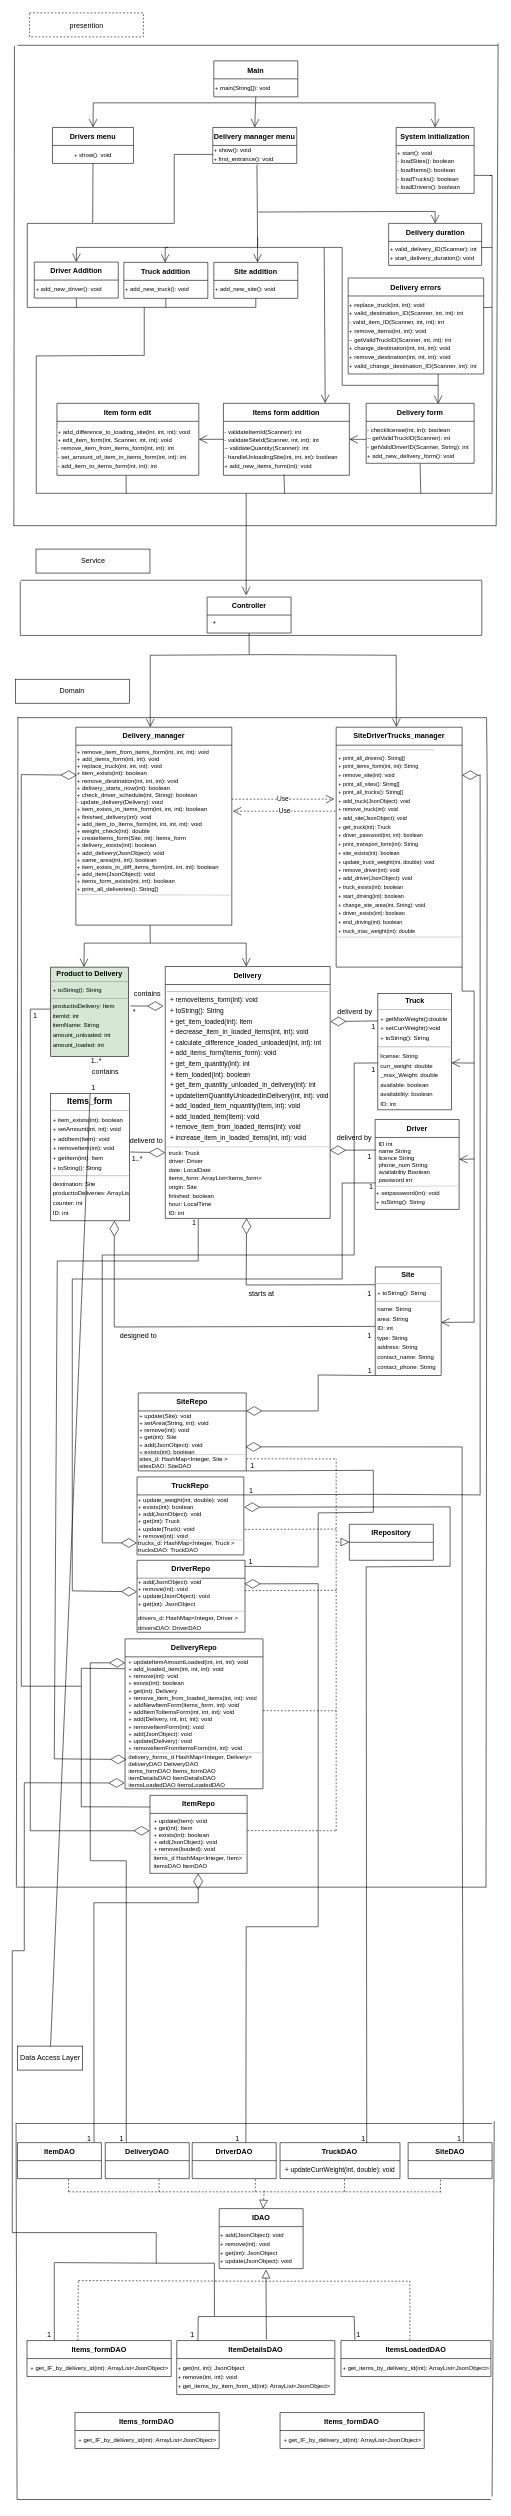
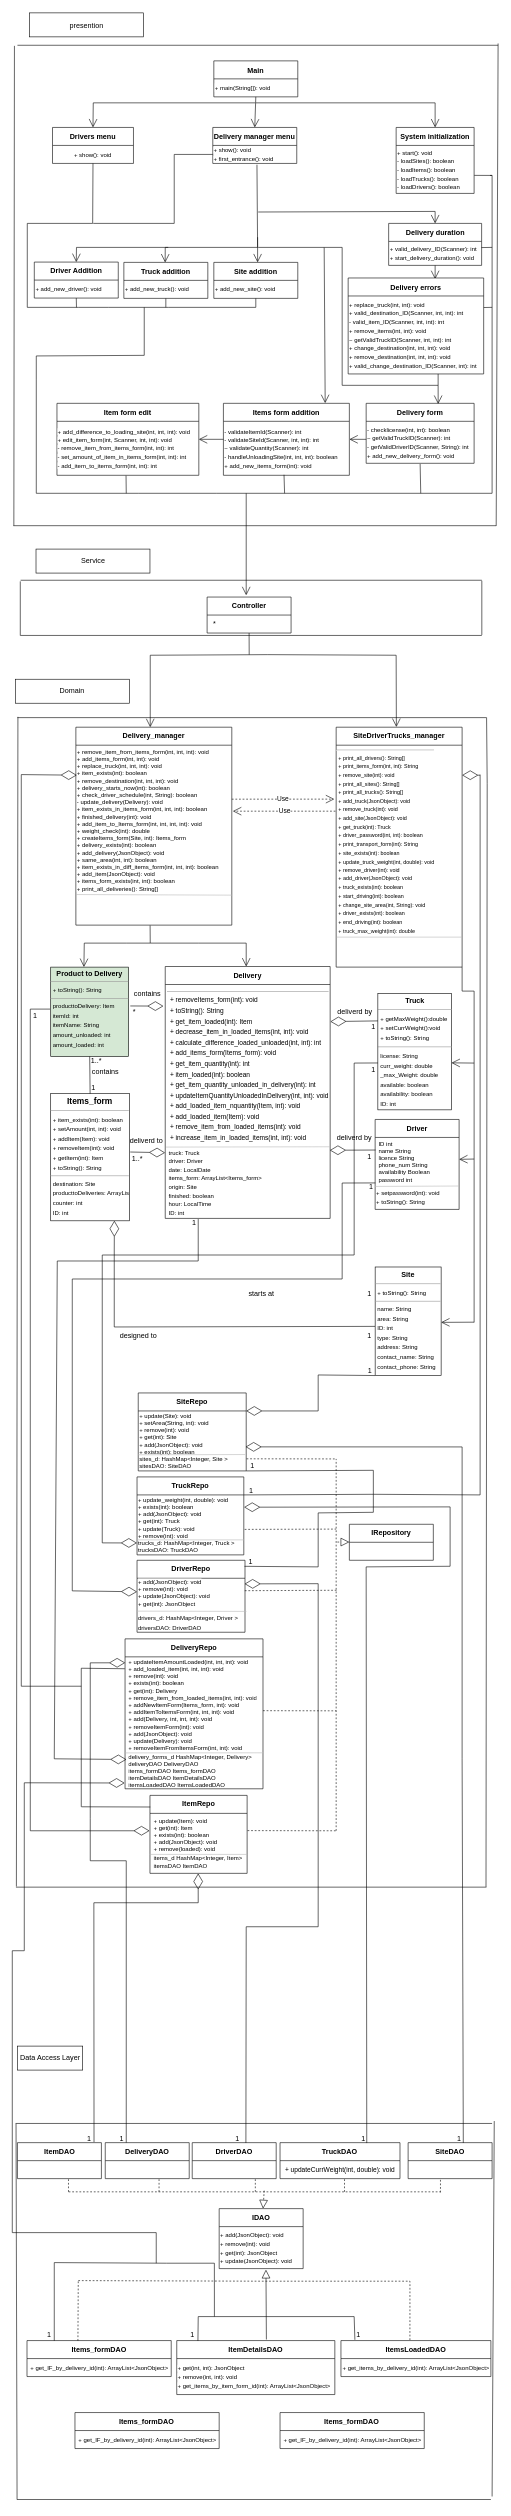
node "presention": style dashed -> solid
edge "Delivery duration" -> "Delivery errors": added
edge "Site + toString(): String name: String area: String ID: int type: String address: String contact_name: String contact_phone: String" -> "truck: Truckdriver: Driverdate: LocalDateitems_form: ArrayList<Items_form>origin: Sitefinished: booleanhour: LocalTimeID: int": removed
edge "Items_form + item_exists(int): boolean + setAmount(int, int): void + addItem(Item): void + removeItem(int): void + getItem(int): Item + toString(): String destination: Site producttoDeliveries: ArrayList<Item> counter: int ID: int" -- "Data Access Layer": now "Items_form + item_exists(int): boolean + setAmount(int, int): void + addItem(Item): void + removeItem(int): void + getItem(int): Item + toString(): String destination: Site producttoDeliveries: ArrayList<Item> counter: int ID: int" -- "Product to Delivery + toString(): String producttoDelivery: Item itemId: int itemName: String amount_unloaded: int amount_loaded: int"
